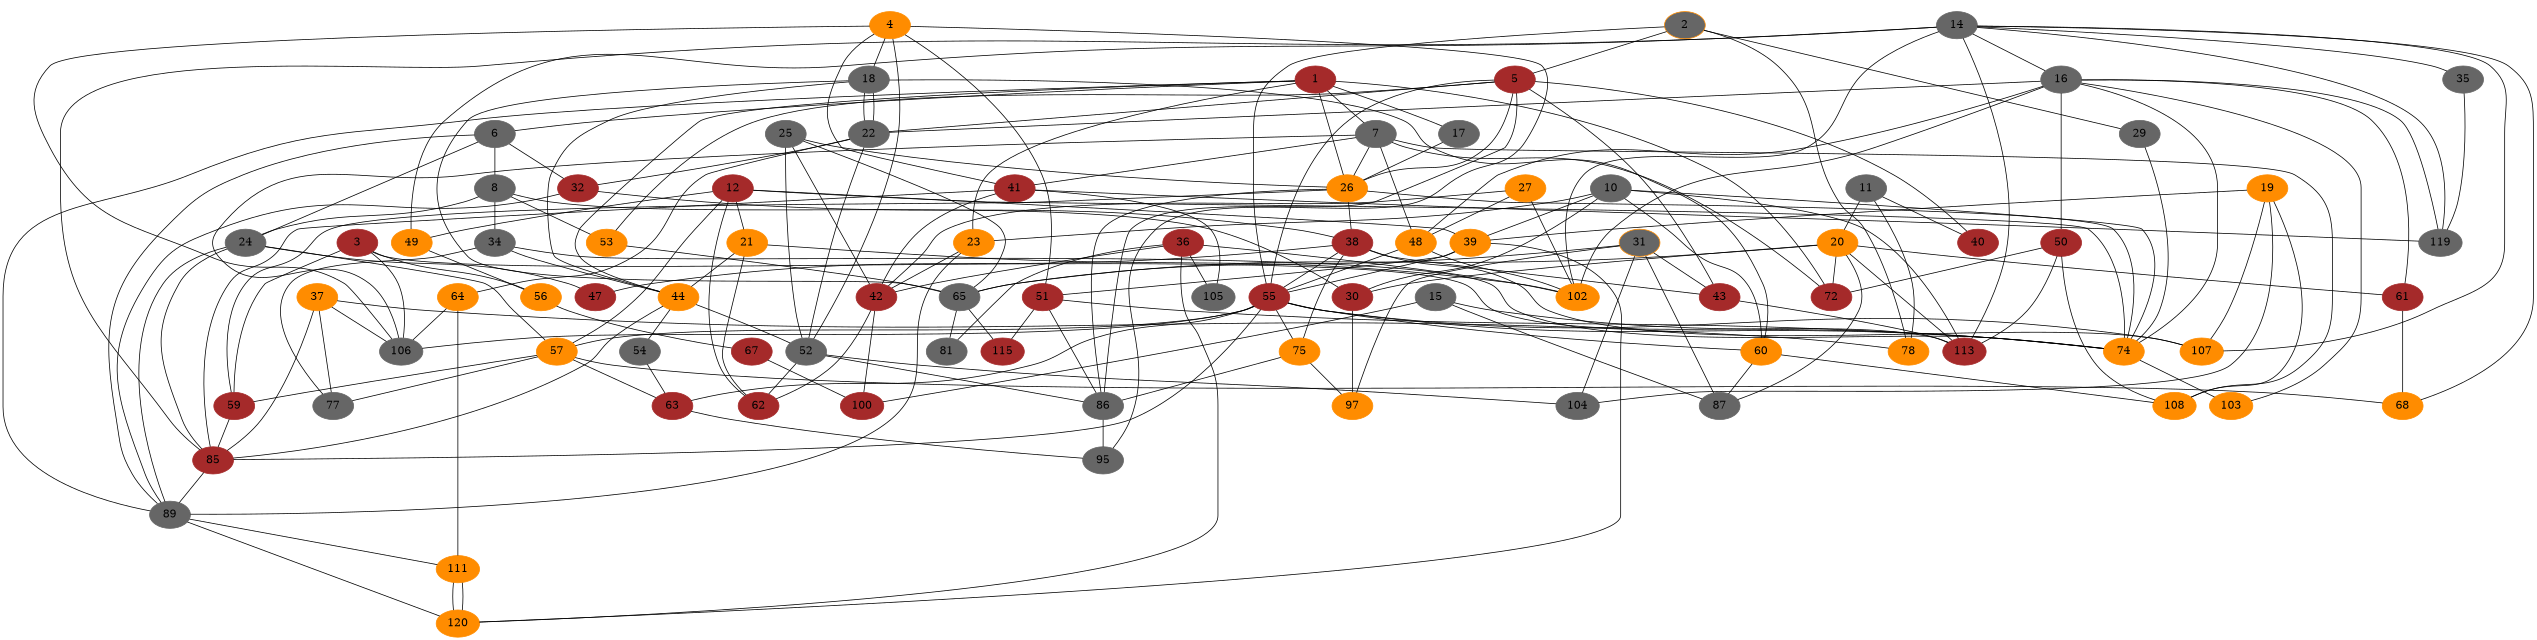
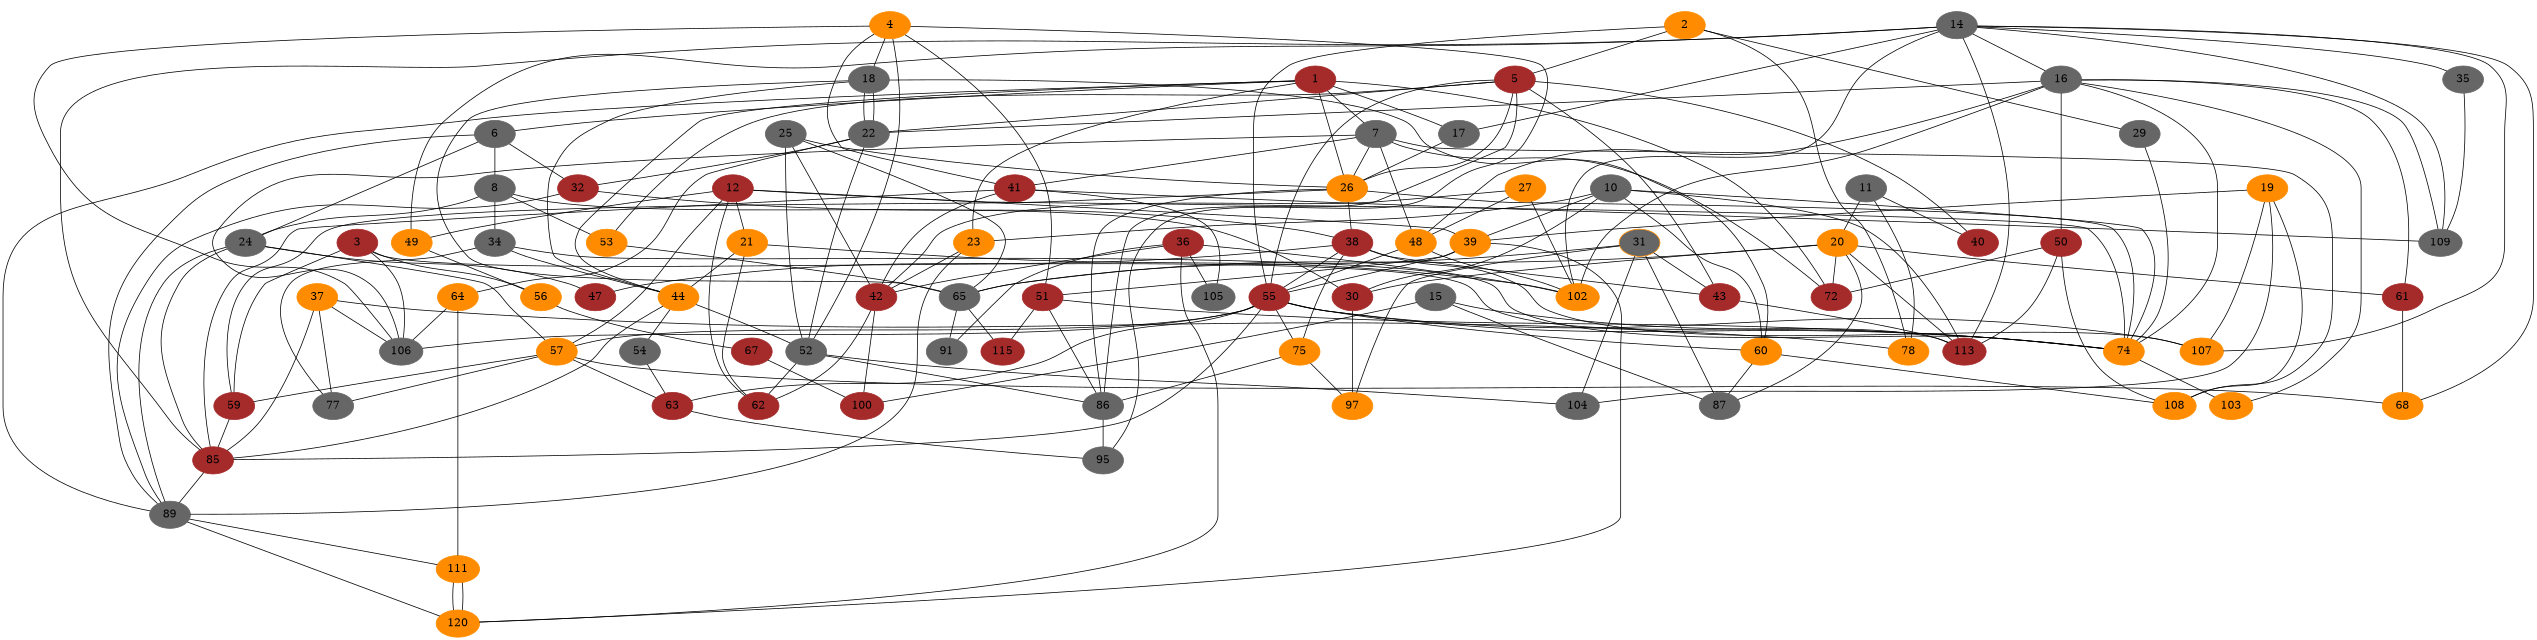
node "2": fillcolor gray40 -> darkorange
edge "14" -- "17": added
node "119": label "119" -> "109"
node "81": label "81" -> "91"
